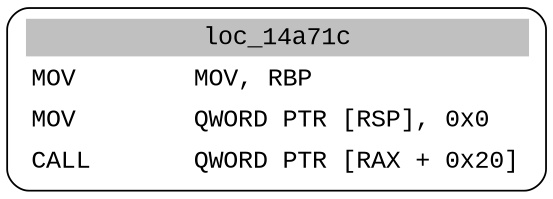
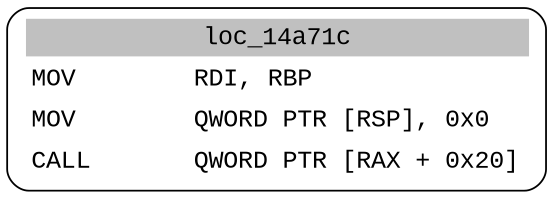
node "loc_14a71c": text "MOV        MOV, RBP" -> "MOV        RDI, RBP"
